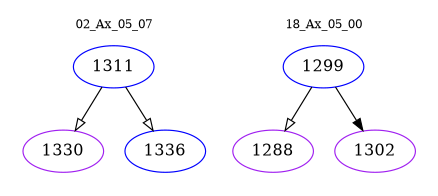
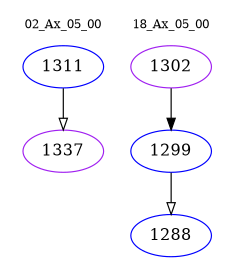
cluster "02_Ax_05_07": label "02_Ax_05_07" -> "02_Ax_05_00"
edge "1299" -> "1302": reversed
node "1330": label "1330" -> "1337"
node "1336": removed
node "1288": color purple -> blue
